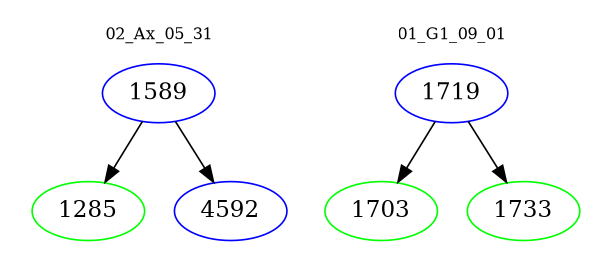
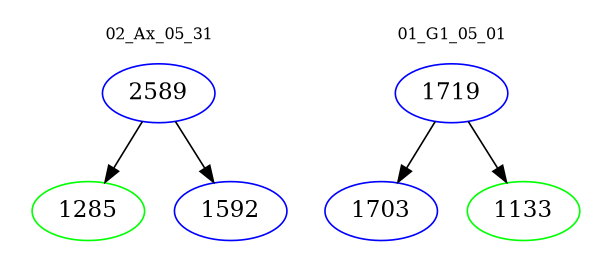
cluster "01_G1_09_01": label "01_G1_09_01" -> "01_G1_05_01"
node "1589": label "1589" -> "2589"
node "4592": label "4592" -> "1592"
node "1703": color green -> blue
node "1733": label "1733" -> "1133"
